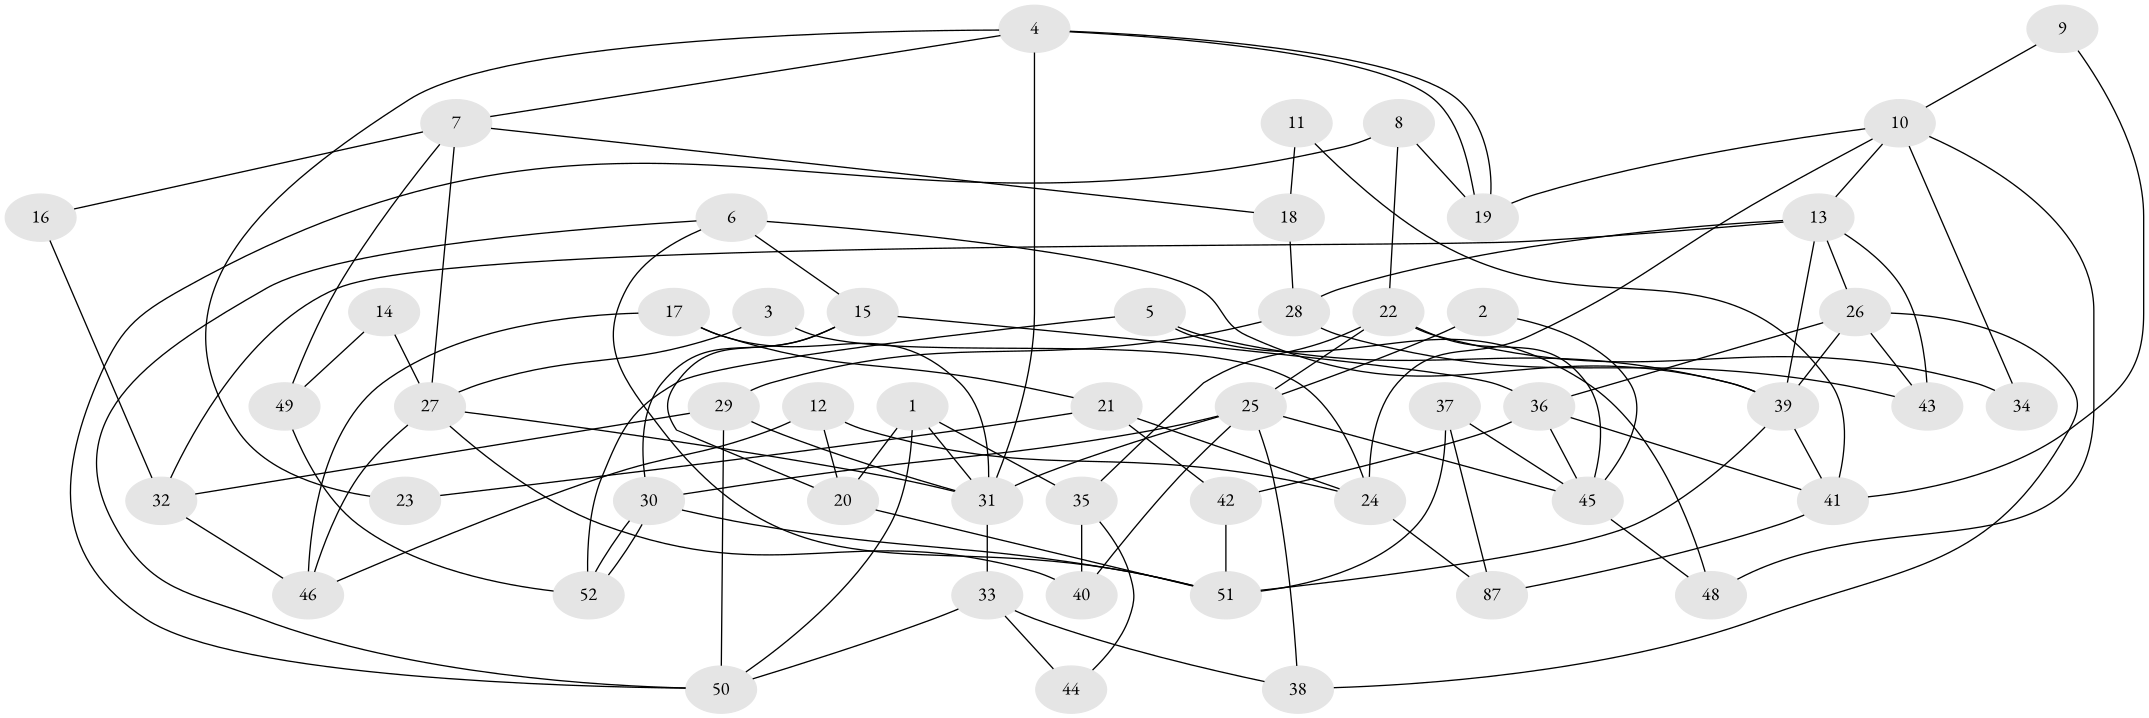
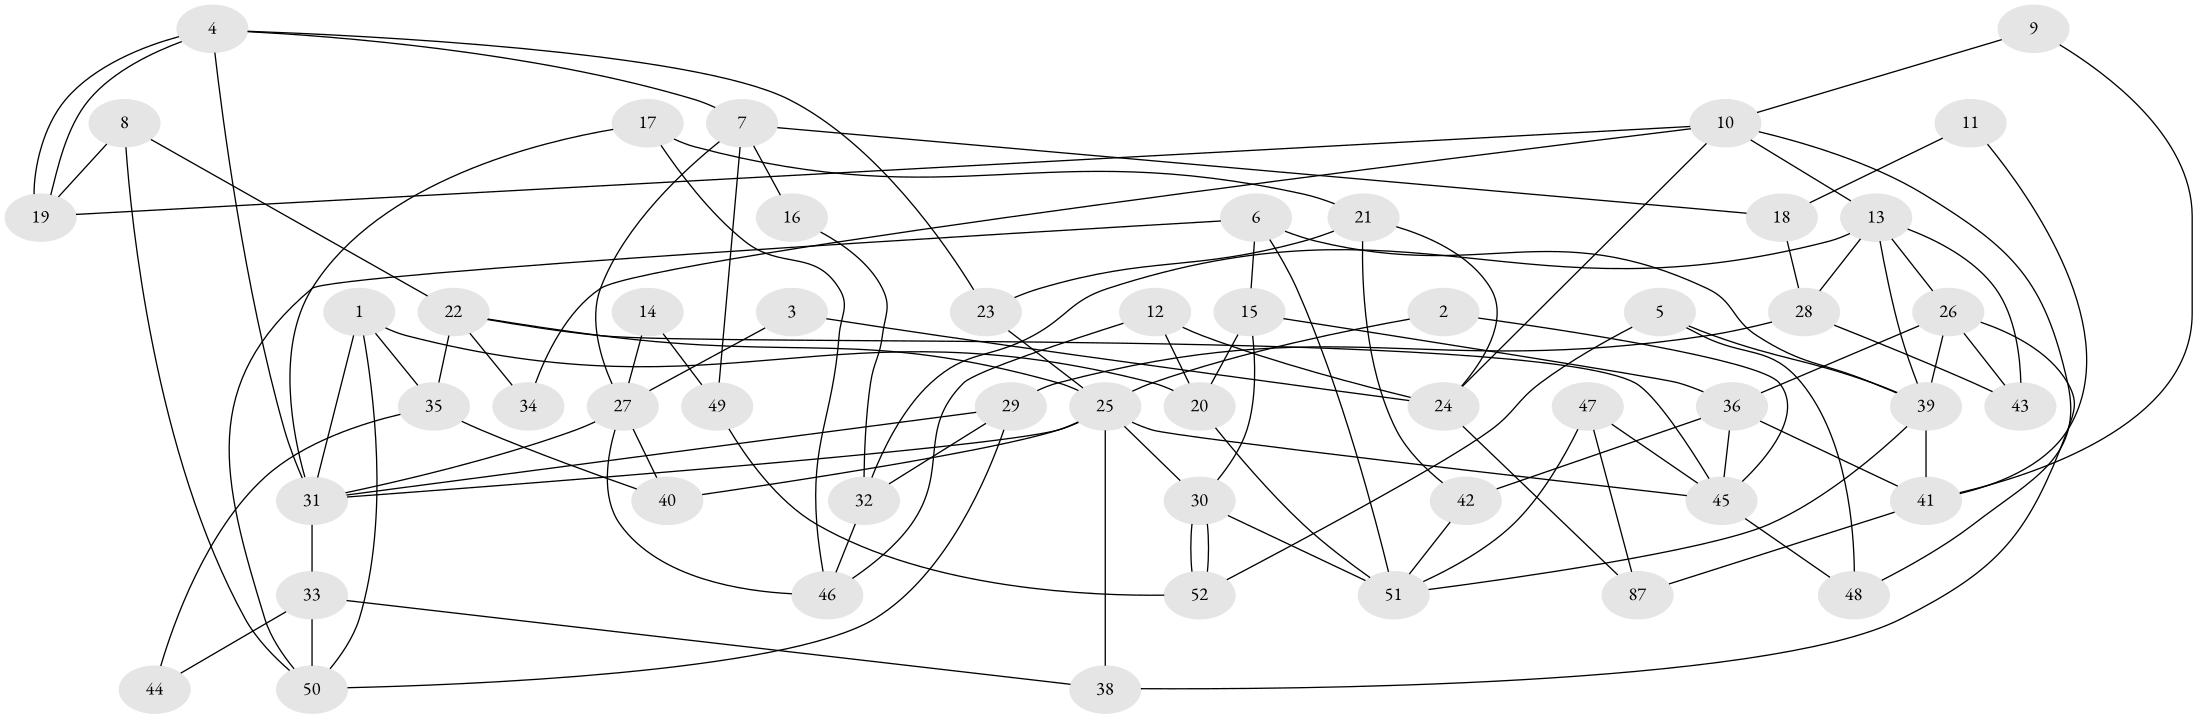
edge "23" -- "25": added
node "37": label "37" -> "47"
